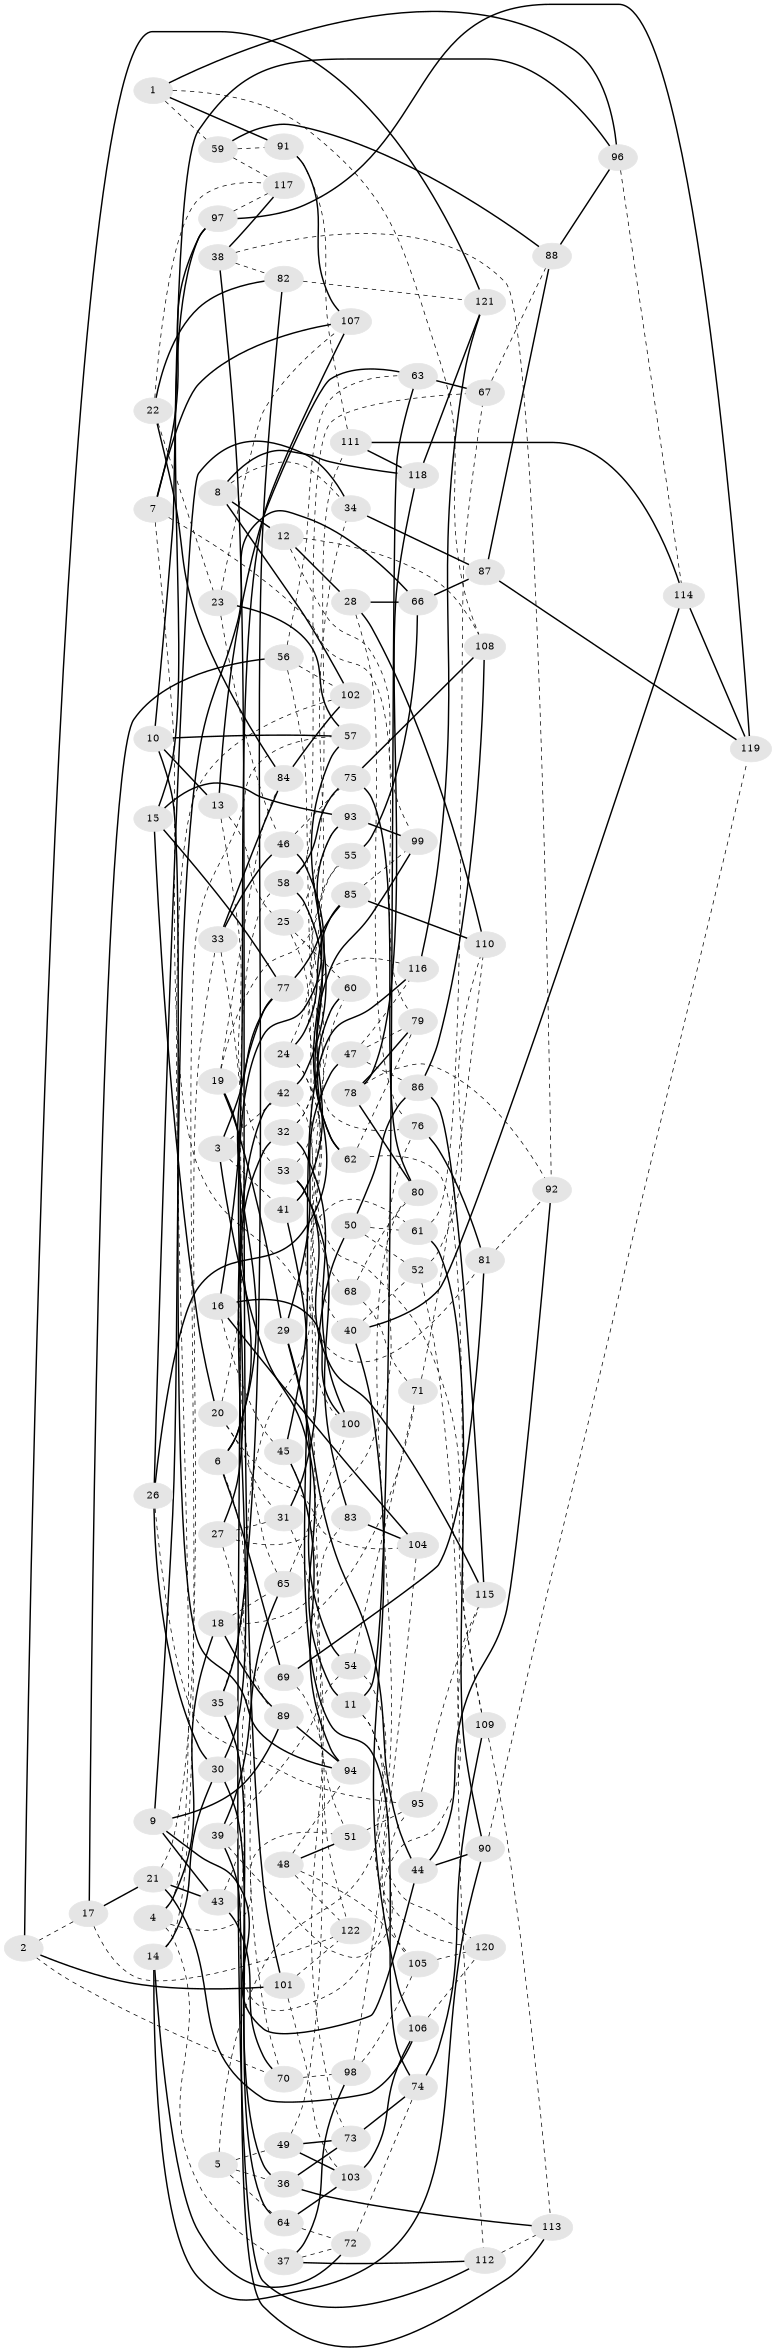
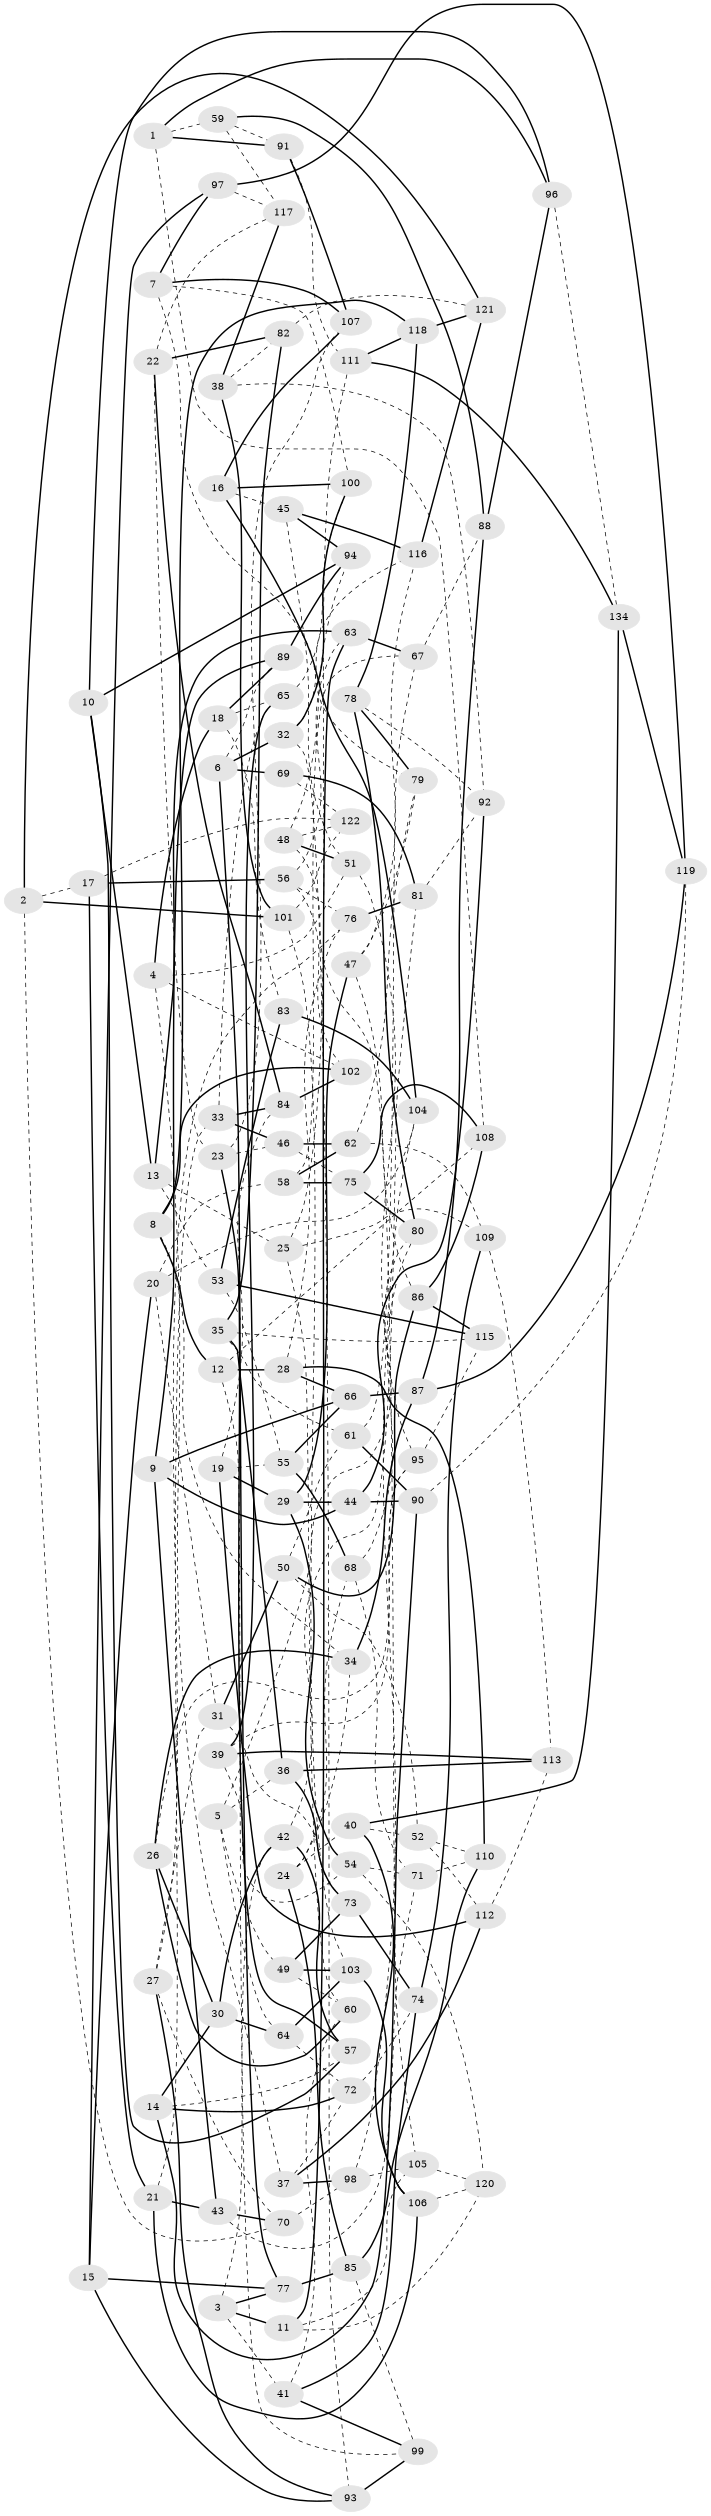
node "114": label "114" -> "134"
edge "55" -- "68": added
